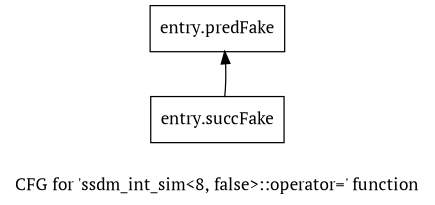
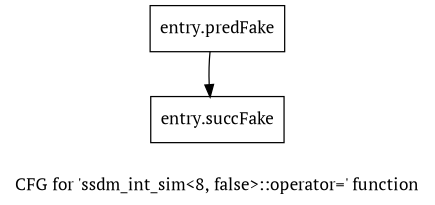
edge "entry.succFake" -> "entry.predFake": reversed
